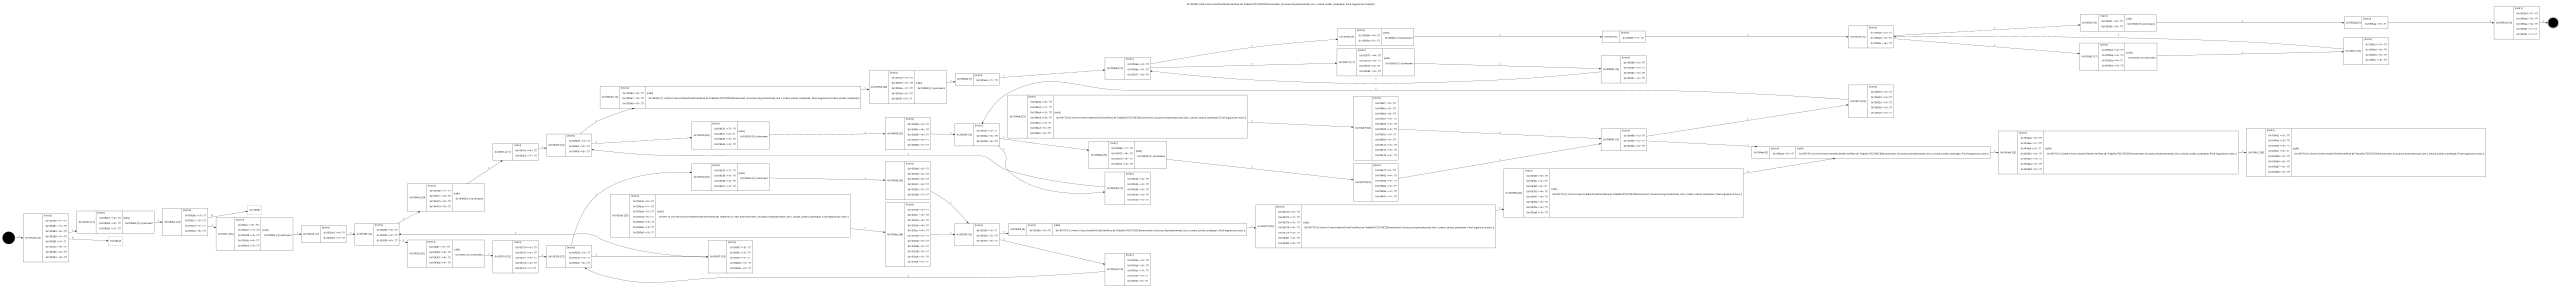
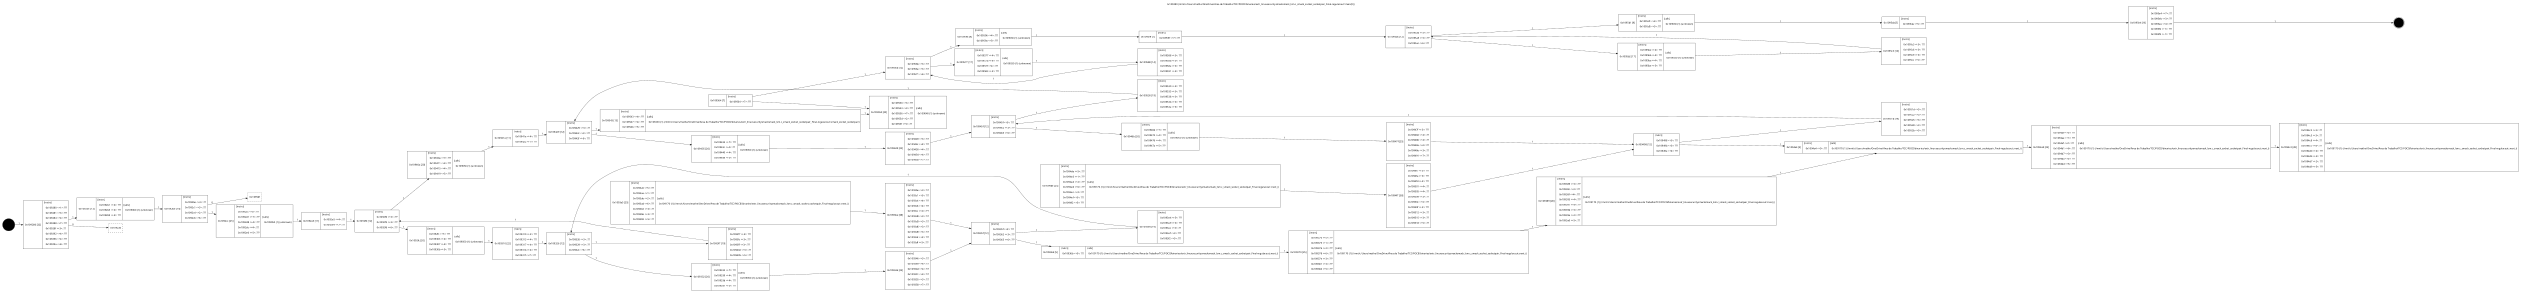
edge "0x109550 [20]" -> "0x109564 [7]": reversed
